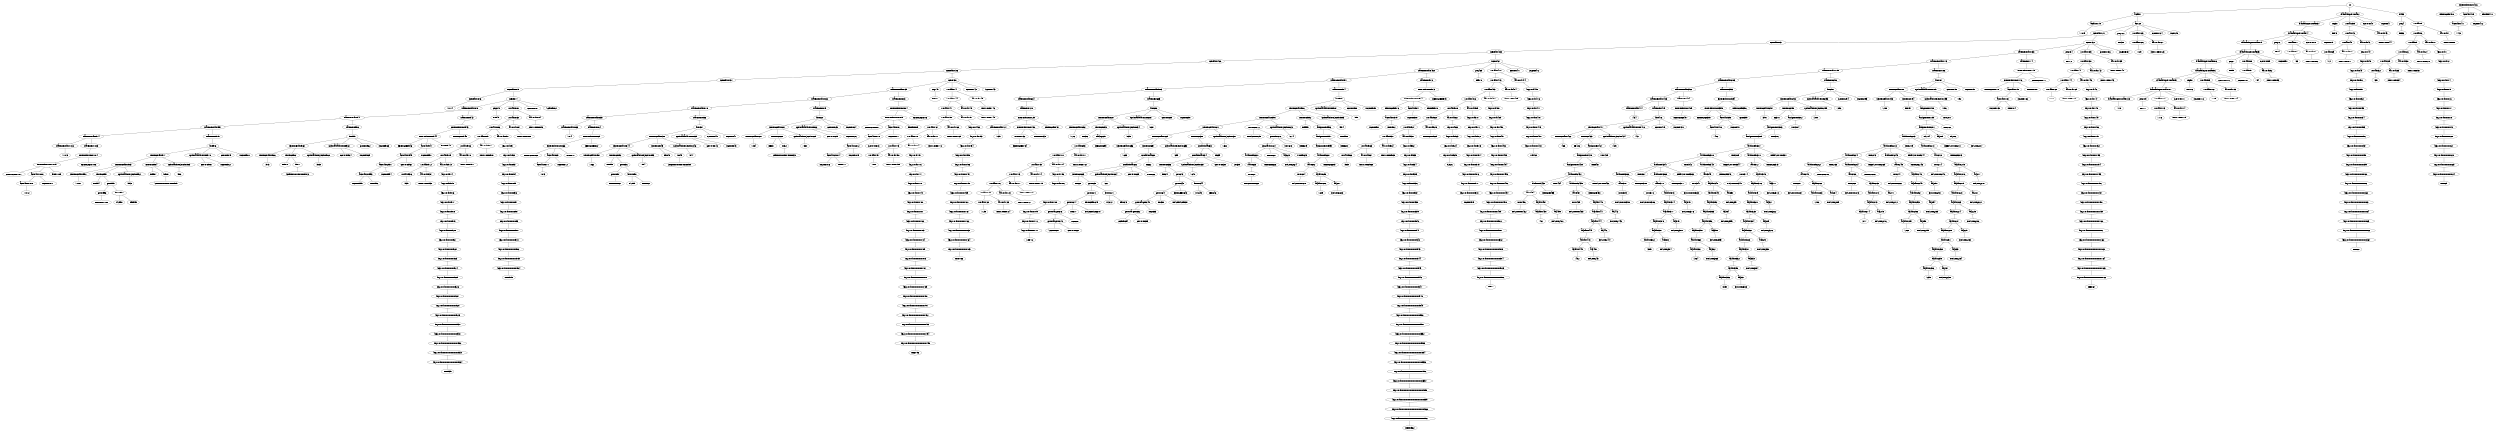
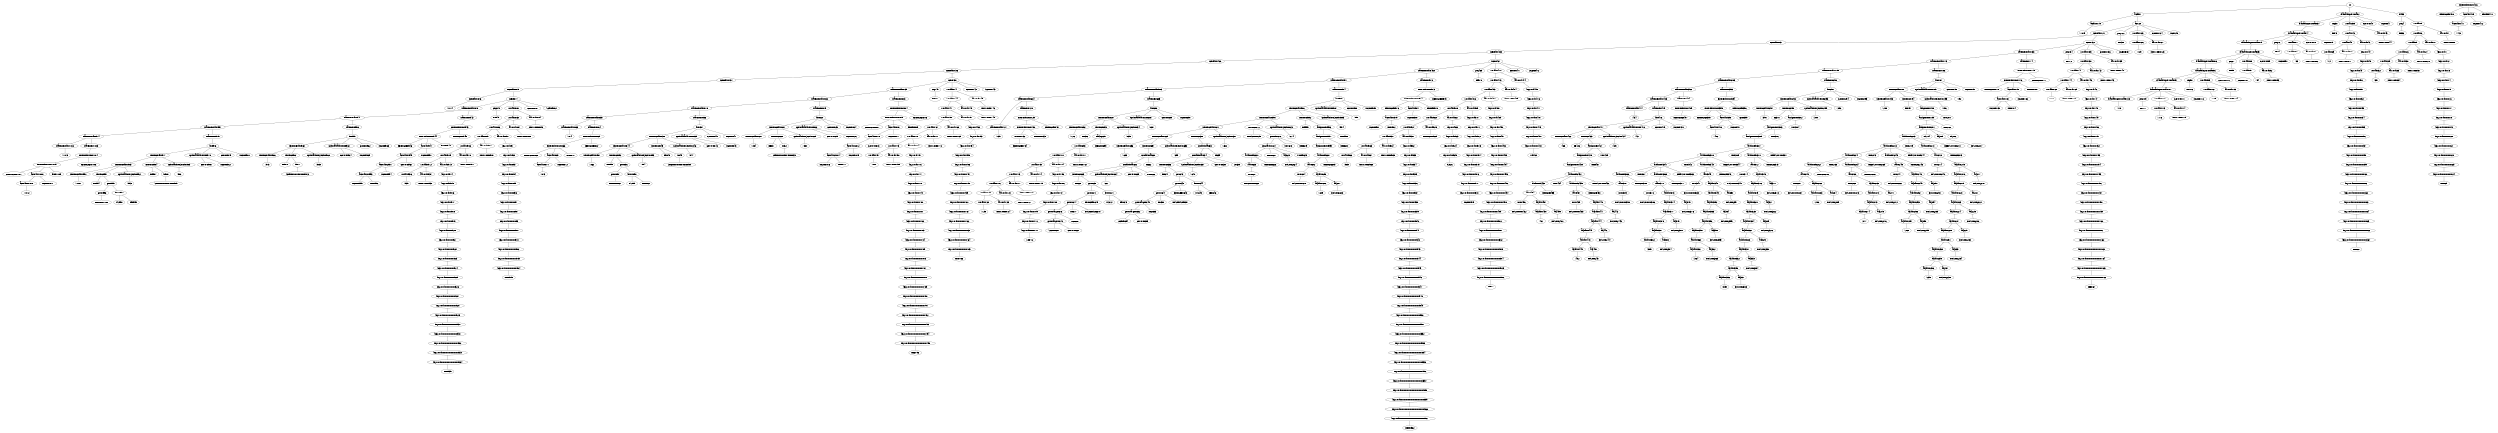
node "keyword__13": added
edge "enterexit_stmt729" -- "statement_list727": now "statement_list684" -- "statement_list727"
node "keyword__707": added
